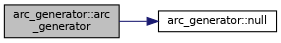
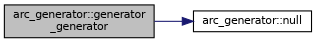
node "arc_generator::arc _generator": label "arc_generator::arc _generator" -> "arc_generator::generator _generator"
